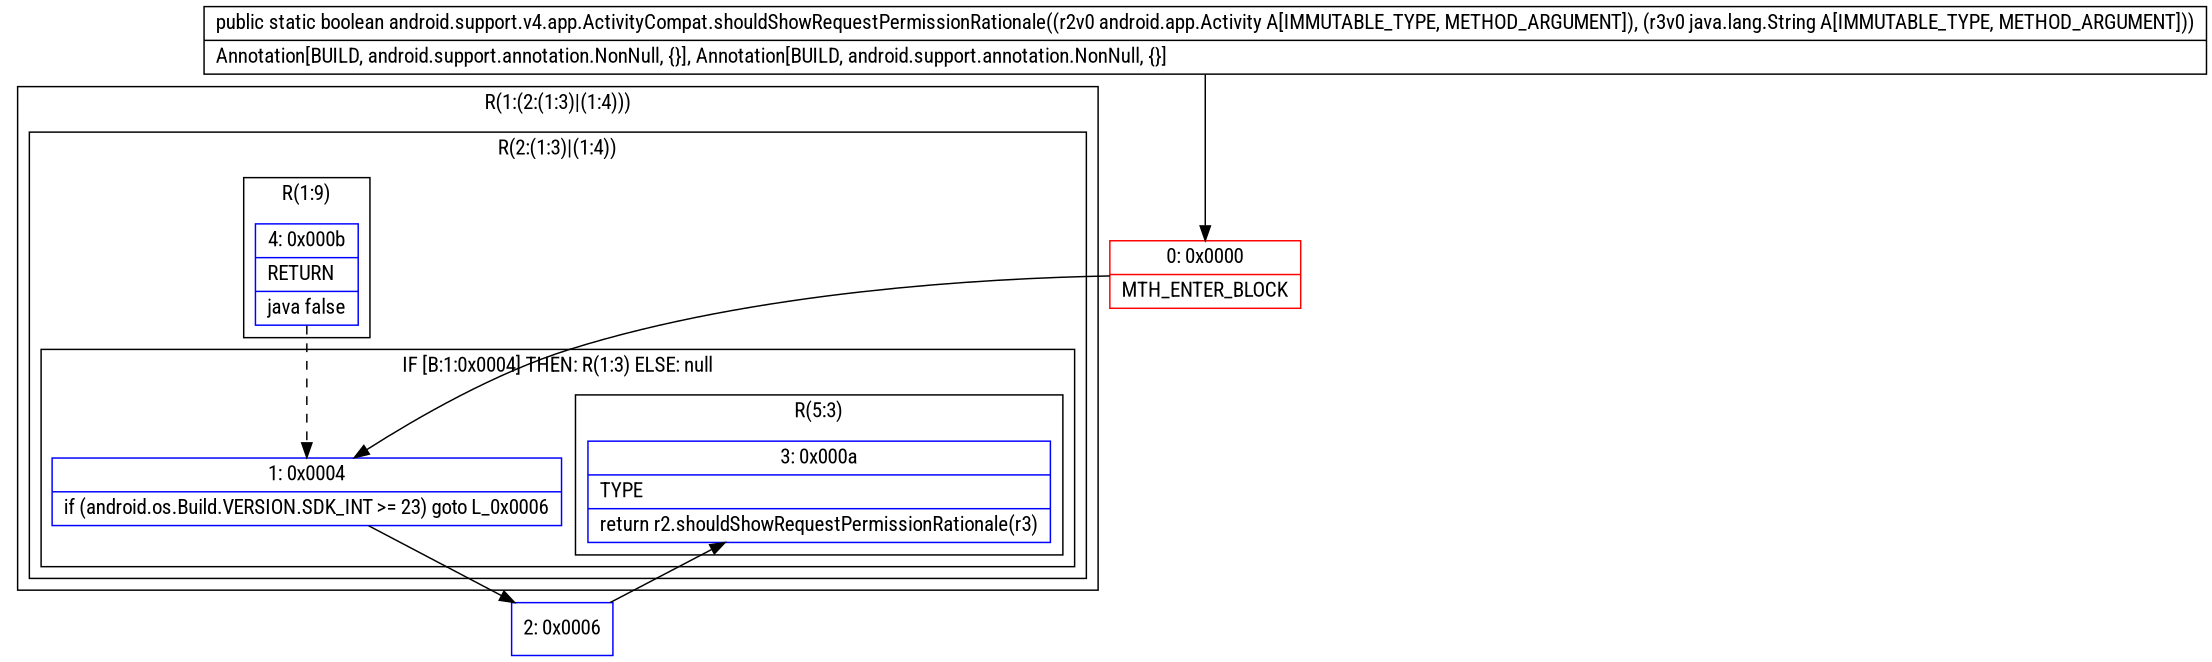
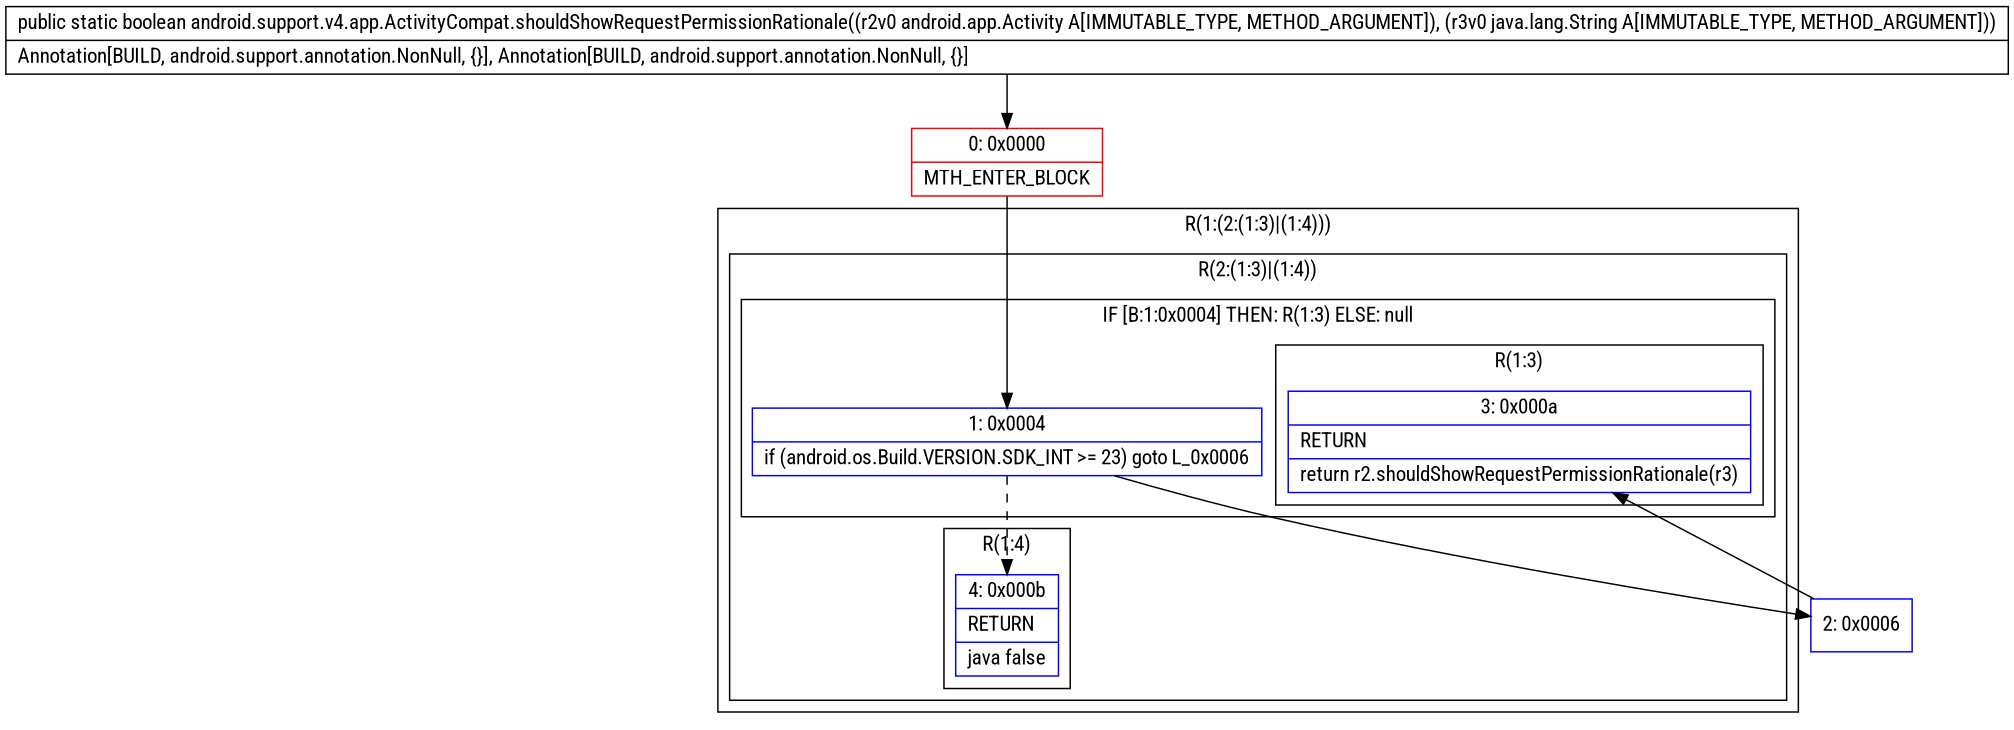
cluster "R(1:9)": label "R(1:9)" -> "R(1:4)"
edge "4: 0x000b" -> "1: 0x0004": reversed
cluster "R(5:3)": label "R(5:3)" -> "R(1:3)"
node "3: 0x000a": text "TYPE" -> "RETURN"
